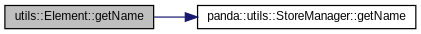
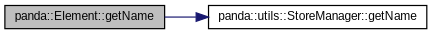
node "utils::Element::getName": label "utils::Element::getName" -> "panda::Element::getName"
